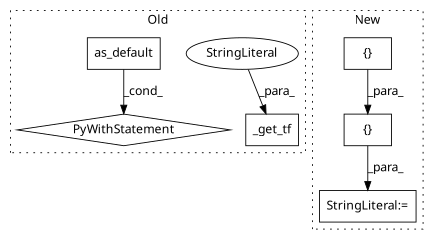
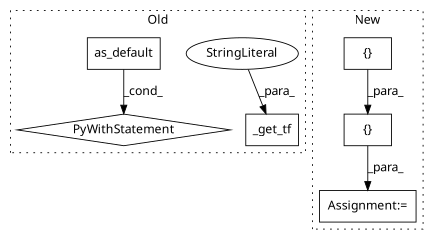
node "StringLiteral:=": label "StringLiteral:=" -> "Assignment:="
